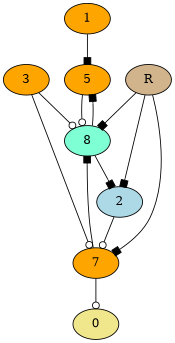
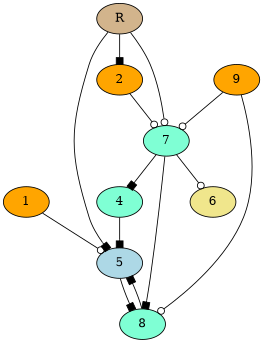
edge "1" -> "5": arrowhead box -> odot
node "3": label "3" -> "9"
node "5": fillcolor orange -> lightblue
edge "5" -> "8": arrowhead odot -> box
edge "R" -> "8": now "R" -> "5"
edge "8" -> "2": removed
edge "R" -> "7": arrowhead box -> odot
node "4": added
node "2": fillcolor lightblue -> orange
node "7": fillcolor orange -> aquamarine
node "0": label "0" -> "6"
